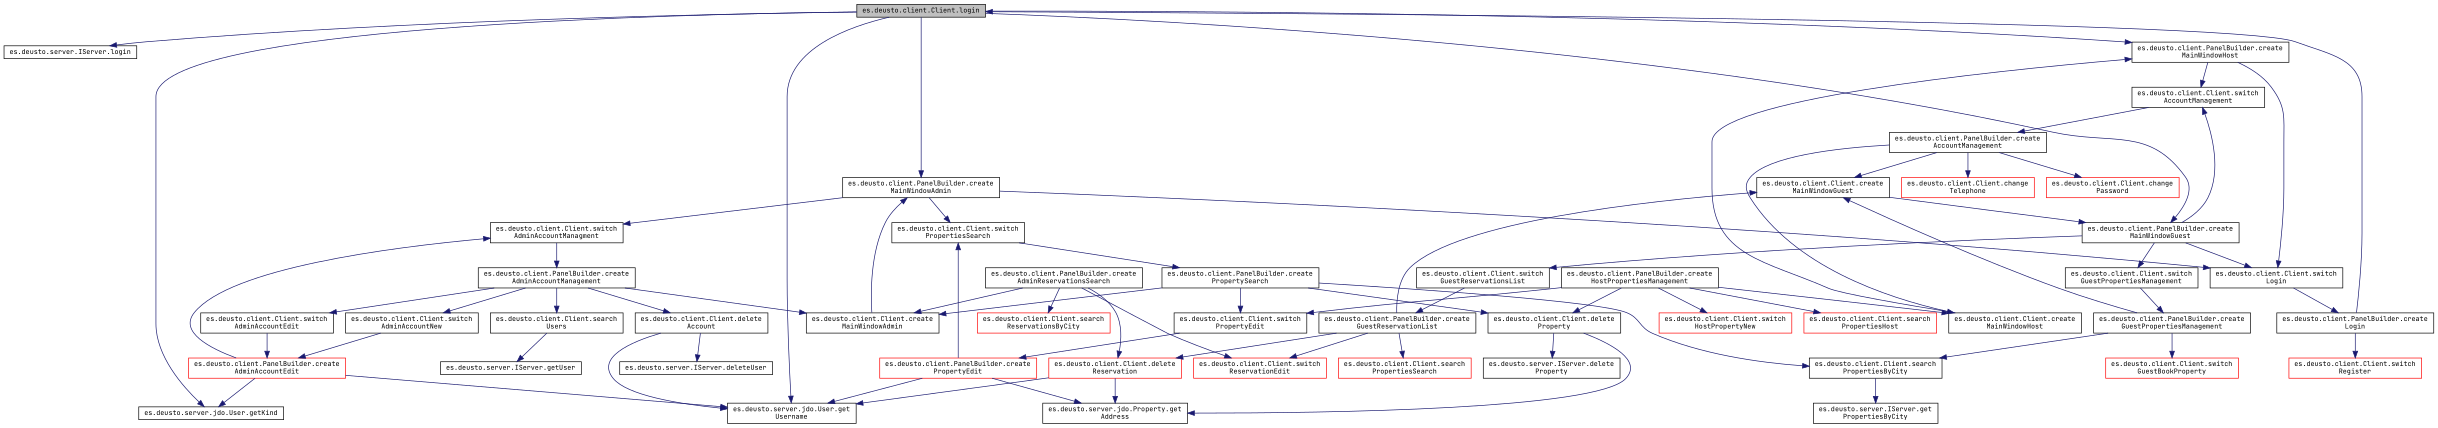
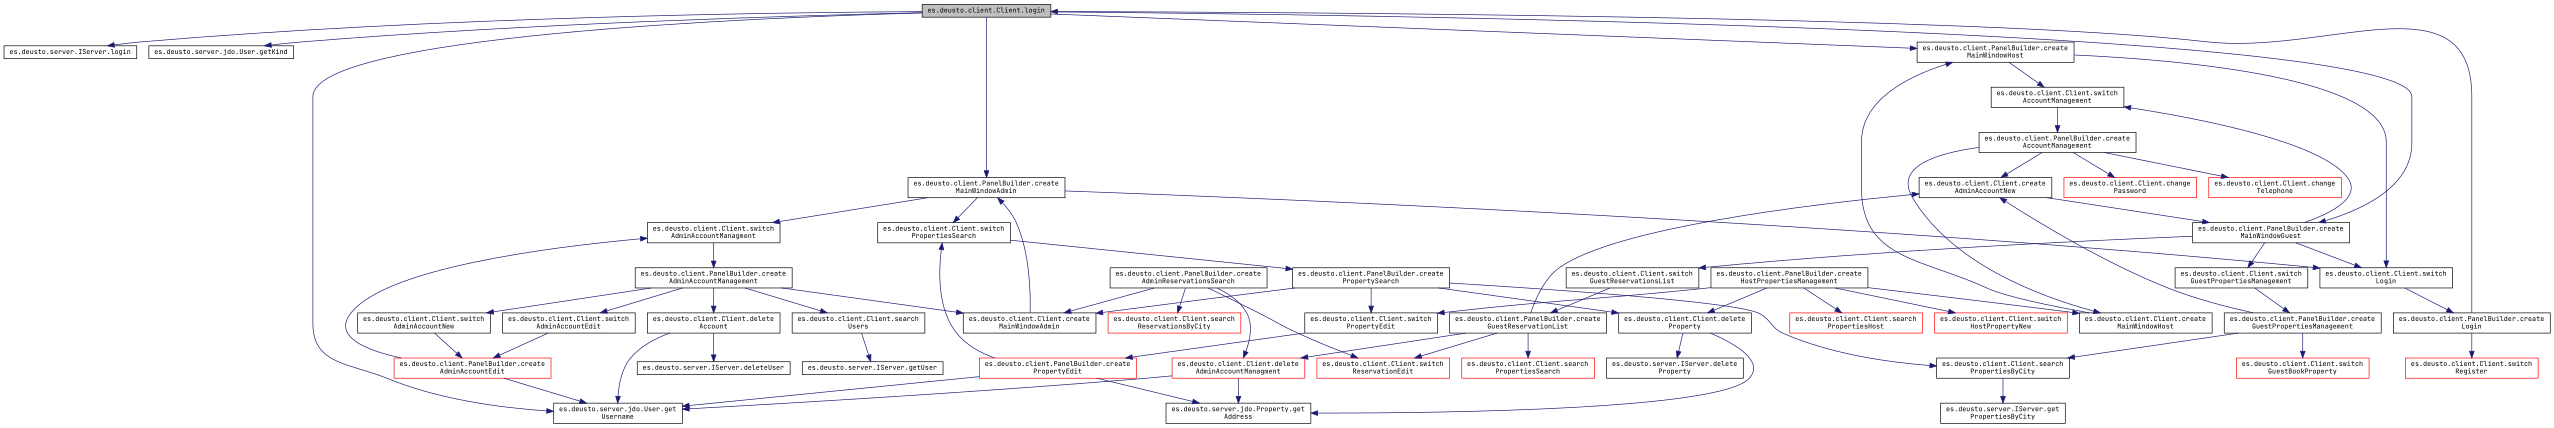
node "es.deusto.client.Client.create MainWindowGuest": label "es.deusto.client.Client.create MainWindowGuest" -> "es.deusto.client.Client.create AdminAccountNew"
node "es.deusto.client.Client.delete Reservation": label "es.deusto.client.Client.delete Reservation" -> "es.deusto.client.Client.delete AdminAccountManagment"
edge "es.deusto.client.PanelBuilder.create AdminAccountEdit" -> "es.deusto.server.jdo.User.getKind": removed
